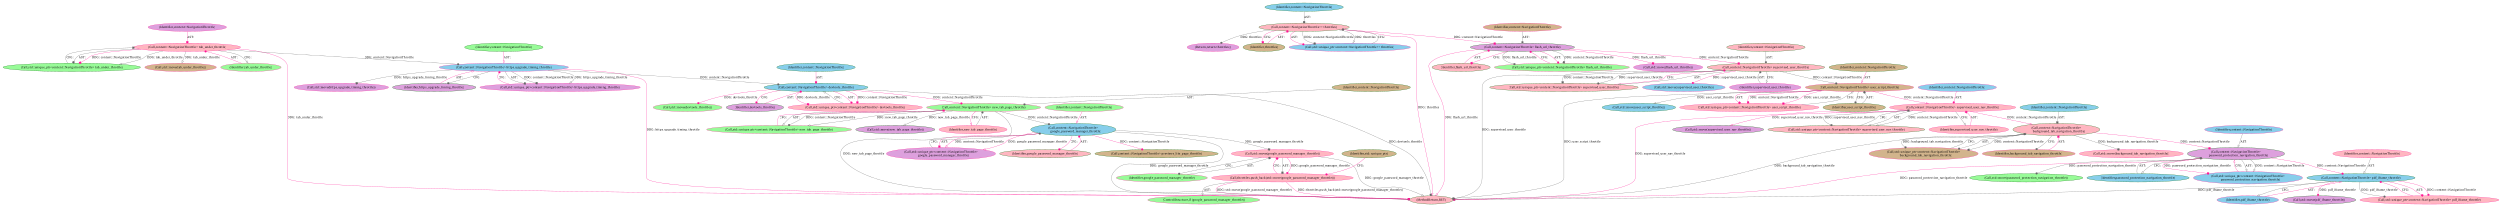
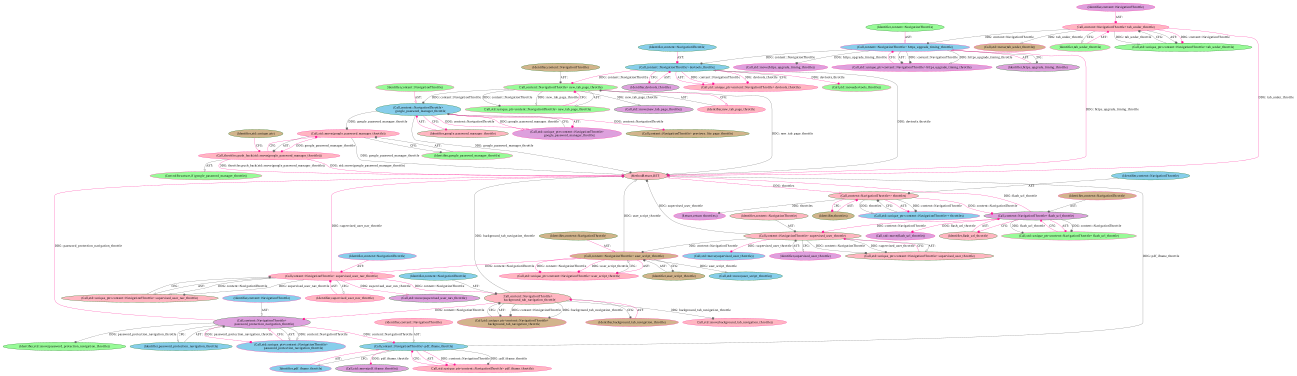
edge "(Call,content::NavigationThrottle>> throttles)" -> "(MethodReturn,RET)": reversed
node "(Call,std::move(password_protection_navigation_throttle))": label "(Call,std::move(password_protection_navigation_throttle))" -> "(Identifier,std::move(password_protection_navigation_throttle))"
